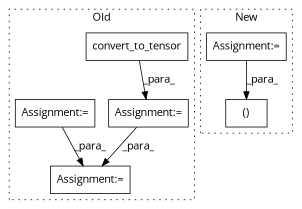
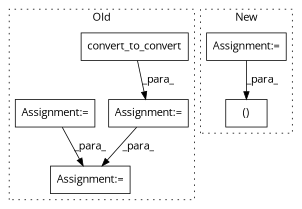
node "convert_to_tensor": label "convert_to_tensor" -> "convert_to_convert"
